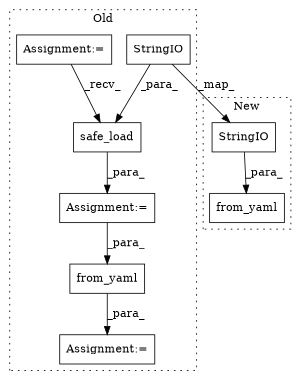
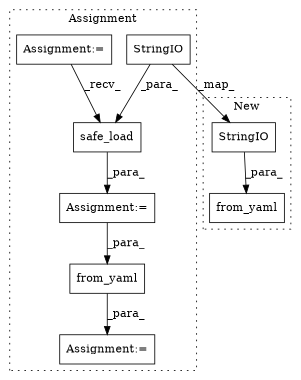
cluster "Old": label "Old" -> "Assignment"
